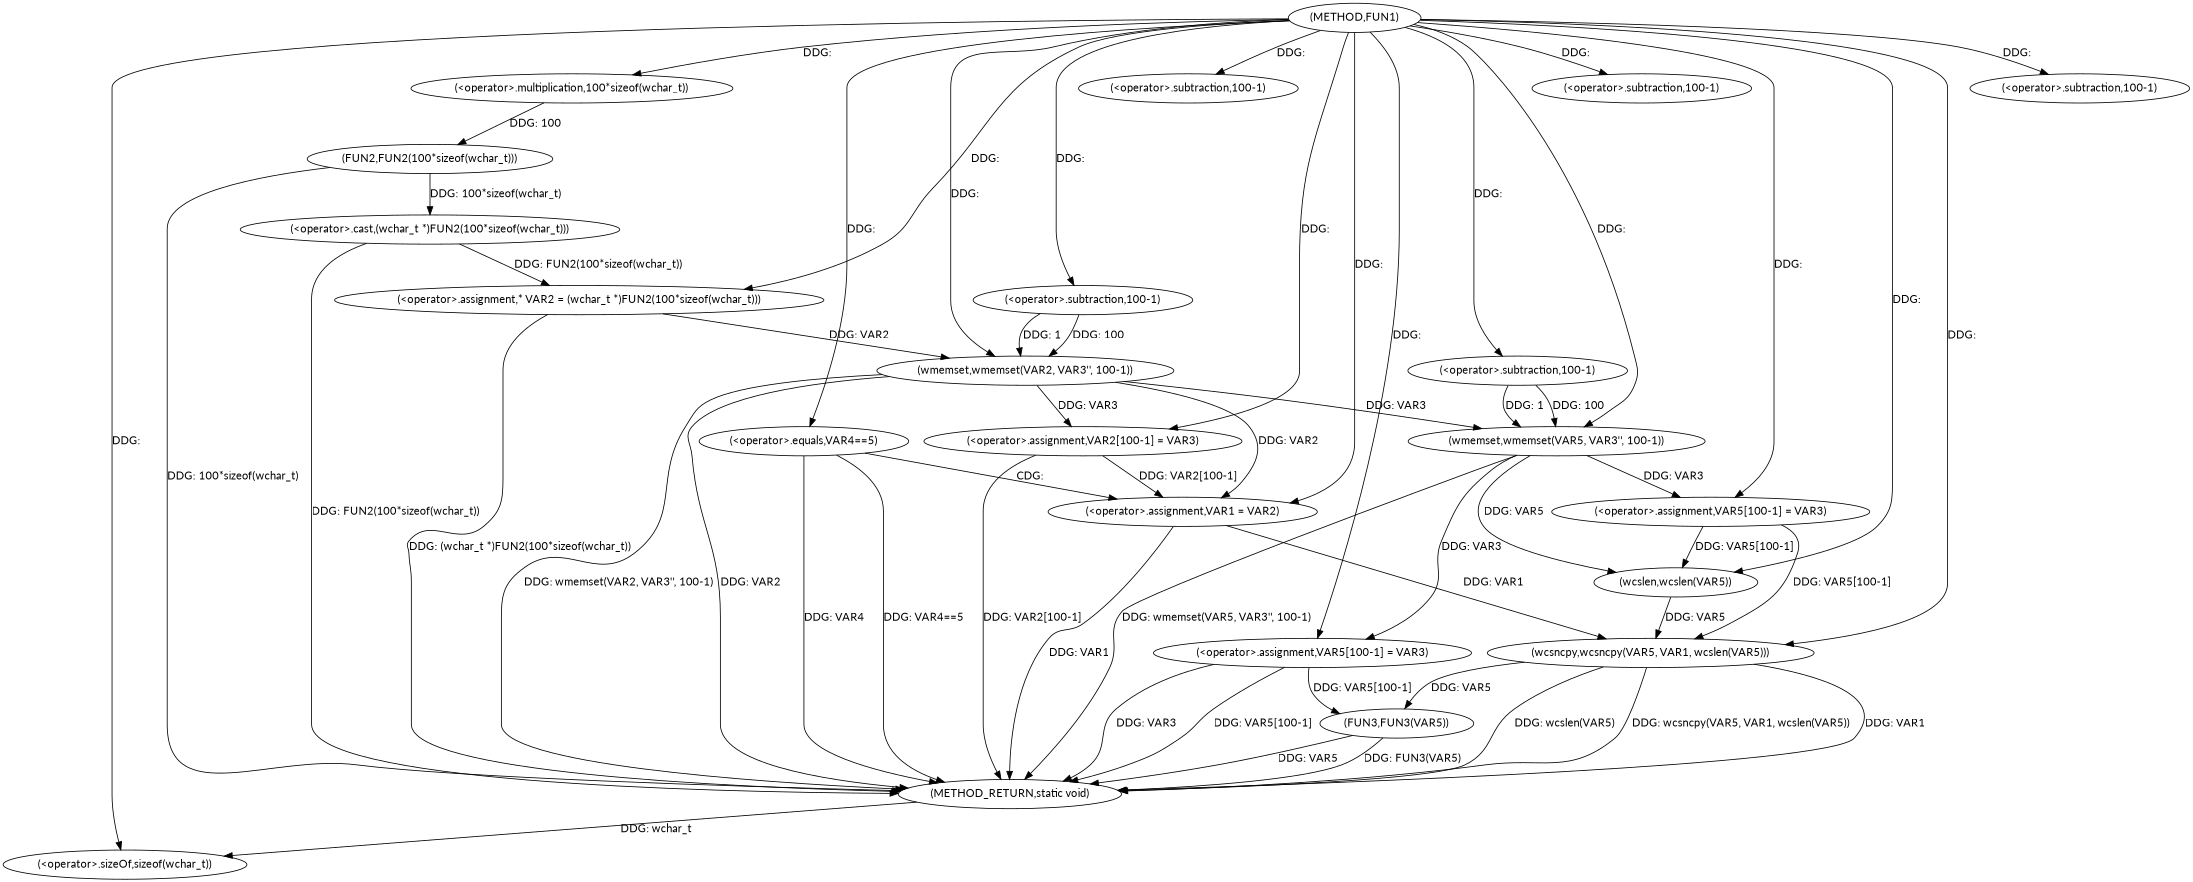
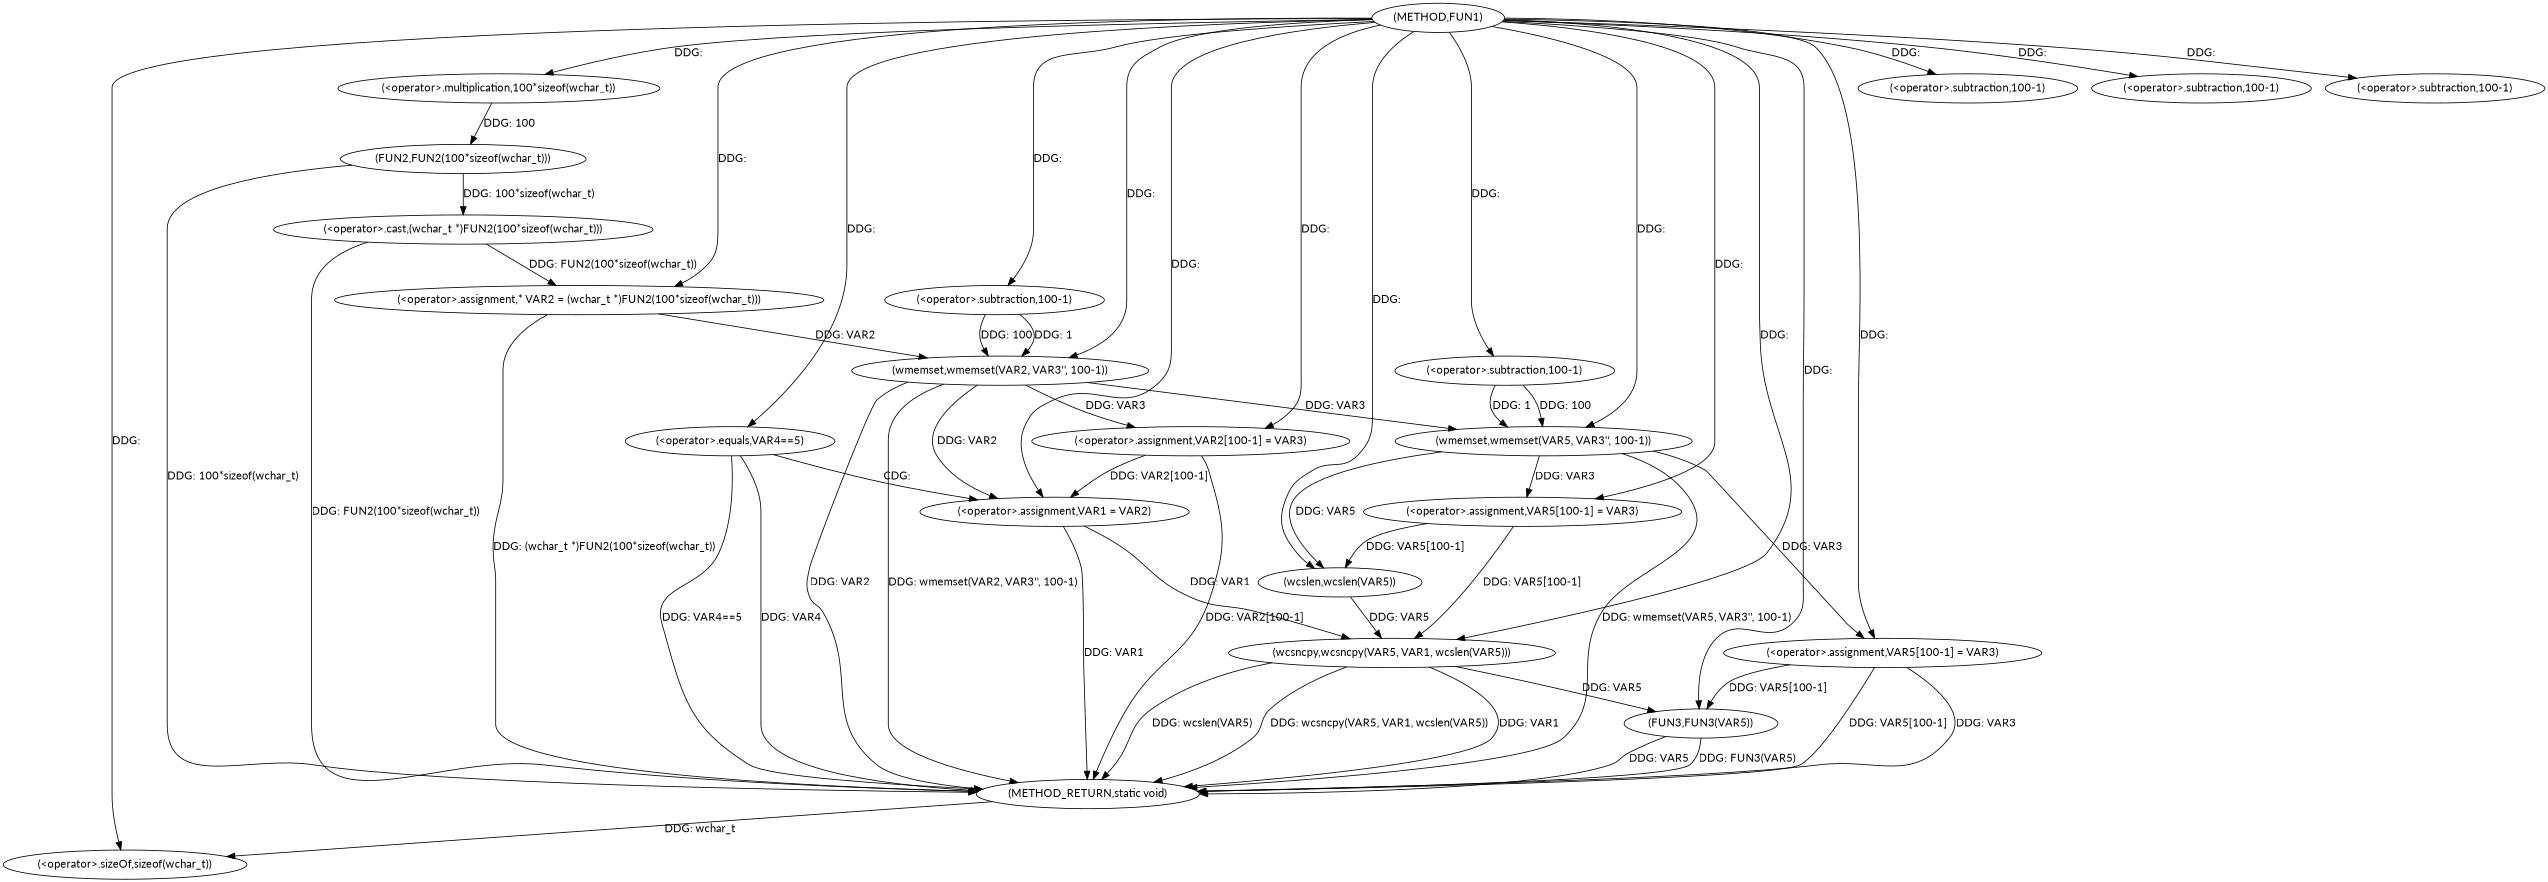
edge "(METHOD,FUN1)" -> "(FUN3,FUN3(VAR5))": added, label "DDG:"
